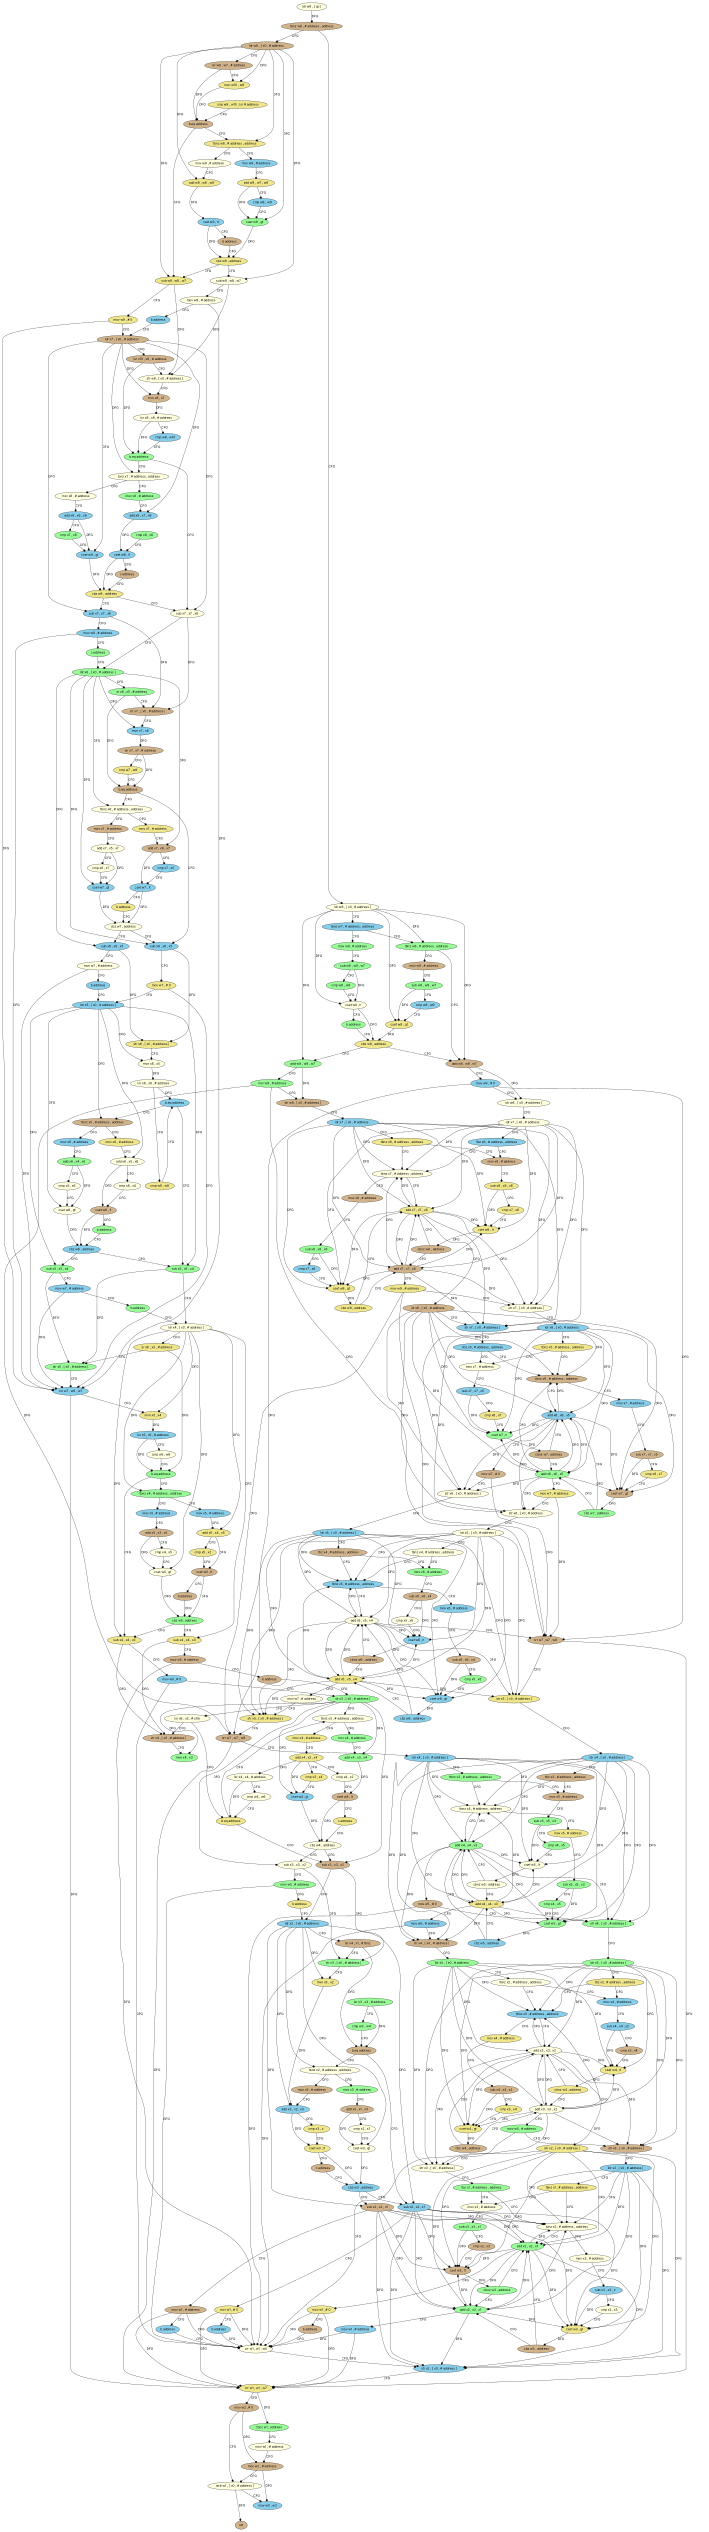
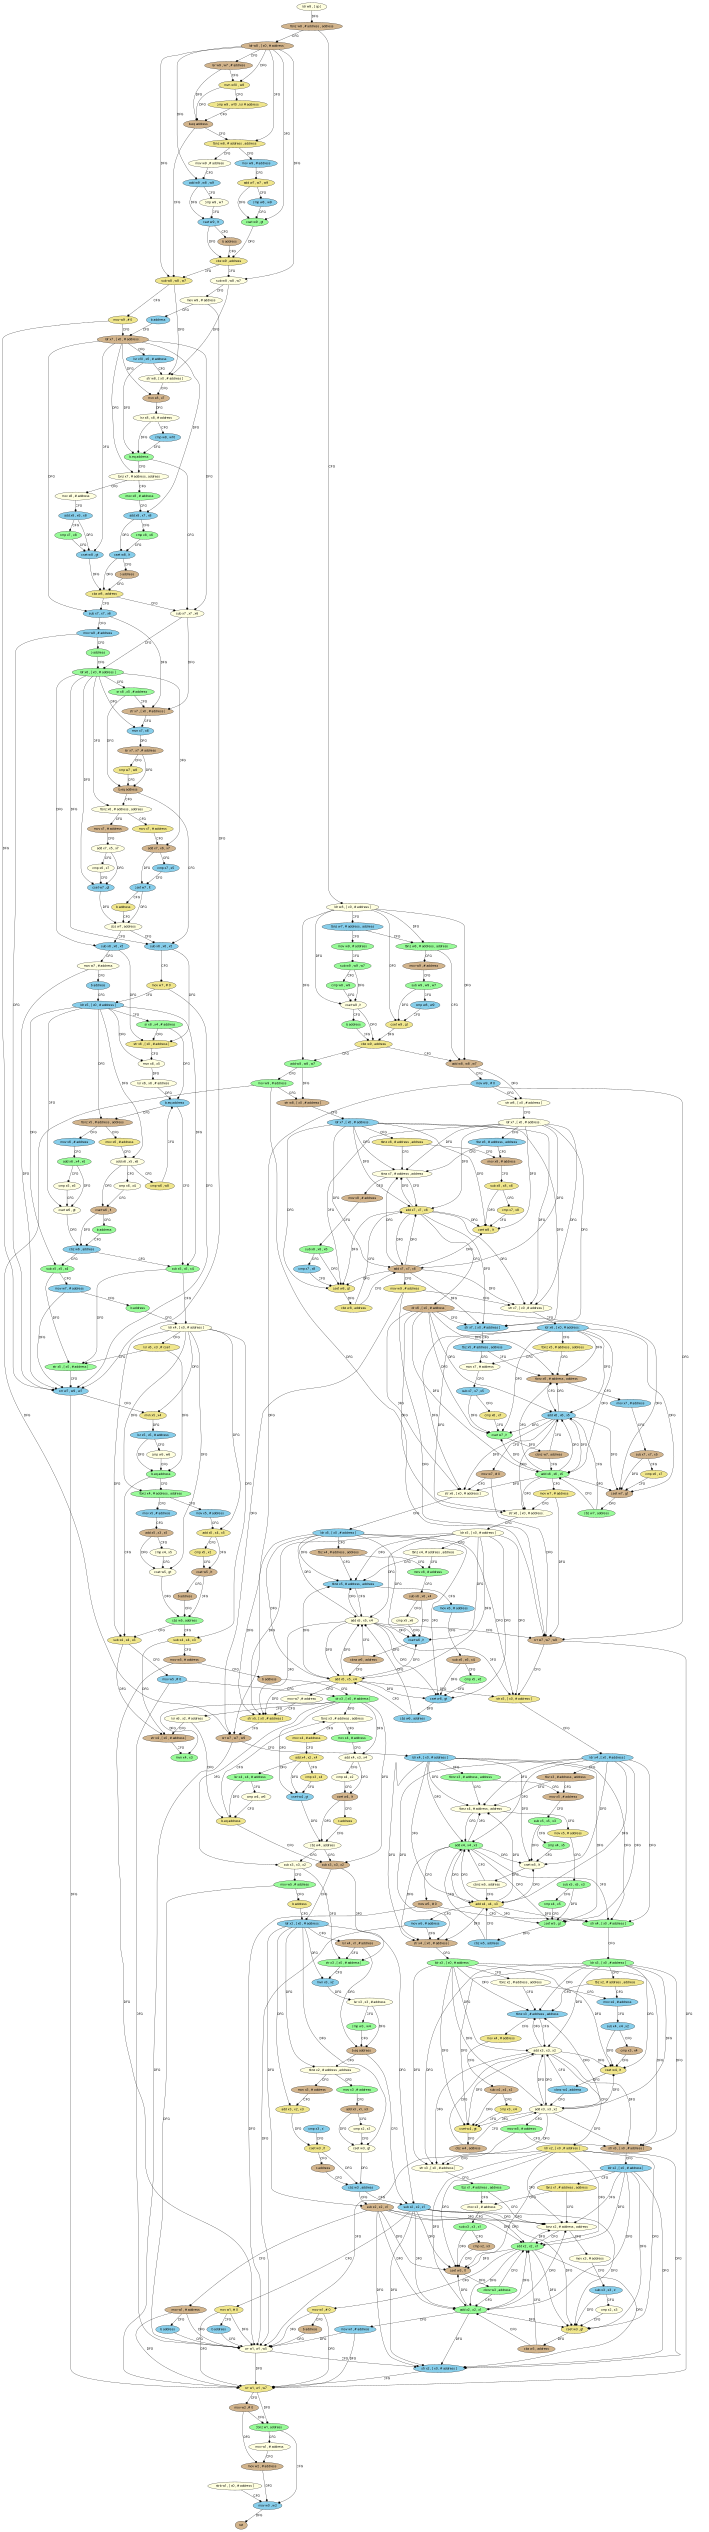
edge "mvn w10 , w8" -> "cmp w9 , w10 , lsr # address": added, label "CFG"
node "add w9 , w8 , w9": fillcolor khaki -> skyblue
node "add w9 , w7 , w9": label "add w9 , w7 , w9" -> "add w7 , w7 , w9"
node "cmp w9 , w7": added
node "lsr x10 , x6 , # address": fillcolor tan -> skyblue
edge "mvn x8 , x7" -> "lsr x8 , x8 , # address": arrowhead dot -> diamond
edge "add x8 , x7 , x8" -> "cmp x8 , x6": added, label "CFG"
node "lsr x8 , x4 , # address": added
edge "lsr x6 , x6 , # address" -> "cmp w6 , w8": now "add x6 , x5 , x6" -> "cmp w6 , w8"
node "cbnz w8 , address": removed
node "lsr x6 , x3 , # address": label "lsr x6 , x3 , # address" -> "lsr x6 , x3 , # cset"
node "cbz x5 , # address , address": label "cbz x5 , # address , address" -> "tbz x5 , # address , address"
node "lsr x6 , x2 , # strb": label "lsr x6 , x2 , # strb" -> "lsr x6 , x2 , # address"
node "add x4 , x3 , x4": fillcolor palegreen -> lightyellow
edge "add x4 , x2 , x4" -> "cmp x4 , x2": now "add x4 , x3 , x4" -> "cmp x4 , x2"
node "lsr x4 , x4 , # address": fillcolor lightyellow -> palegreen
node "lsr x4 , x1 , # tbnz": label "lsr x4 , x1 , # tbnz" -> "lsr x4 , x1 , # address"
node "mvn x3 , x2": fillcolor khaki -> skyblue
node "lsr x3 , x3 , # address": fillcolor palegreen -> lightyellow
edge "mvn x3 , x2" -> "add x3 , x2 , x3": now "mvn x3 , x2" -> "lsr x3 , x3 , # address"
node "cbnz w4 , address": fillcolor khaki -> skyblue
node "add x3 , x2 , x3": fillcolor skyblue -> khaki
edge "add x3 , x2 , x3" -> "cmp x3 , x1": removed, label "CFG"
node "cmp x3 , x1": fillcolor khaki -> skyblue
edge "orr w1 , w1 , w5" -> "orr w1 , w1 , w7": added, label "DFG"
edge "mov w2 , # 0" -> "strb w1 , [ x0 , # address ]": now "mov w2 , # 0" -> "cbnz w1 , address"
edge "cbnz w1 , address" -> "mov w0 , w2": added, label "CFG"
edge "mov w2 , # address" -> "strb w1 , [ x0 , # address ]": removed, label "CFG"
edge "strb w1 , [ x0 , # address ]" -> "ret": now "mov w0 , w2" -> "ret"
